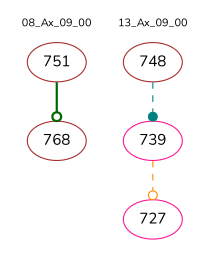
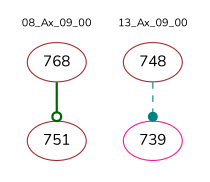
edge "751" -> "768": reversed
node "727": removed
